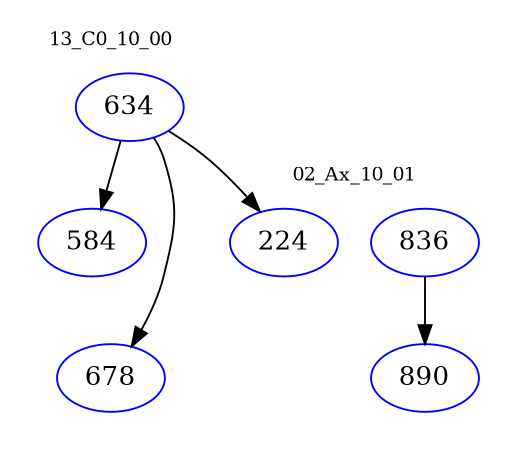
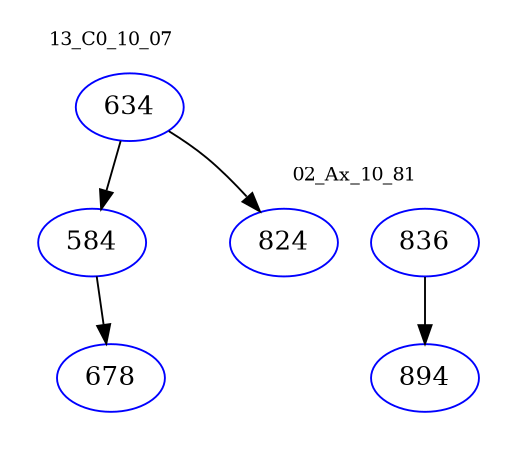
cluster "13_C0_10_00": label "13_C0_10_00" -> "13_C0_10_07"
cluster "02_Ax_10_01": label "02_Ax_10_01" -> "02_Ax_10_81"
edge "634" -> "678": now "584" -> "678"
node "224": label "224" -> "824"
node "890": label "890" -> "894"
